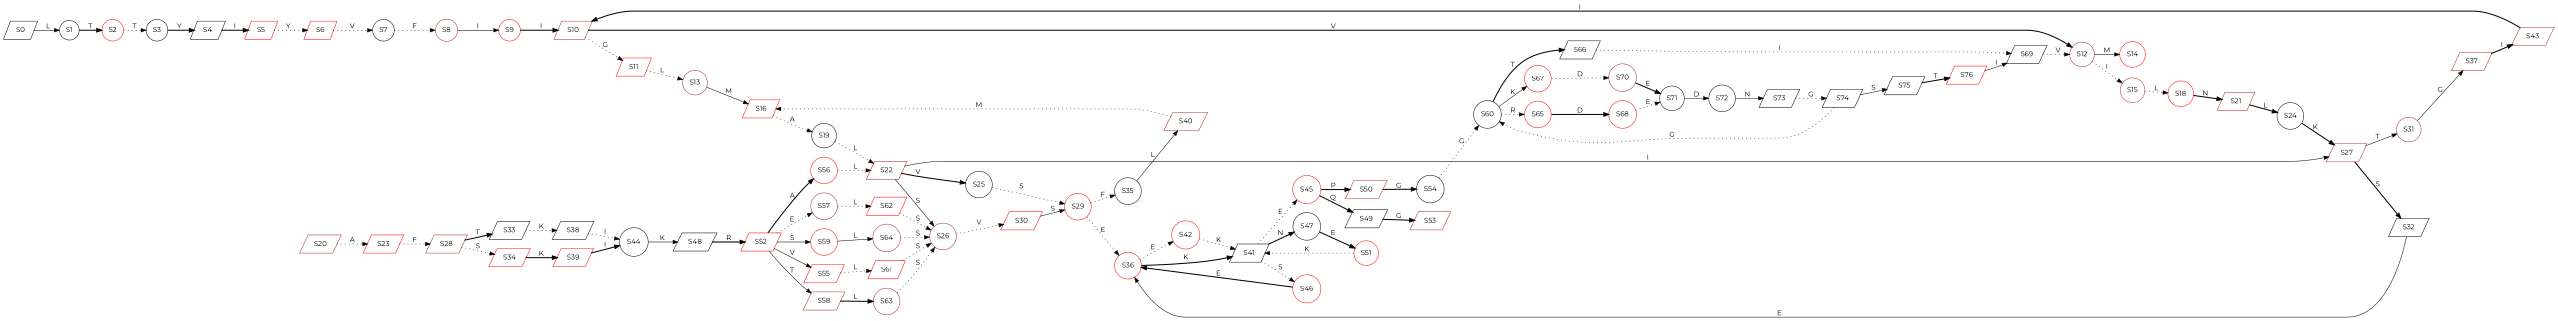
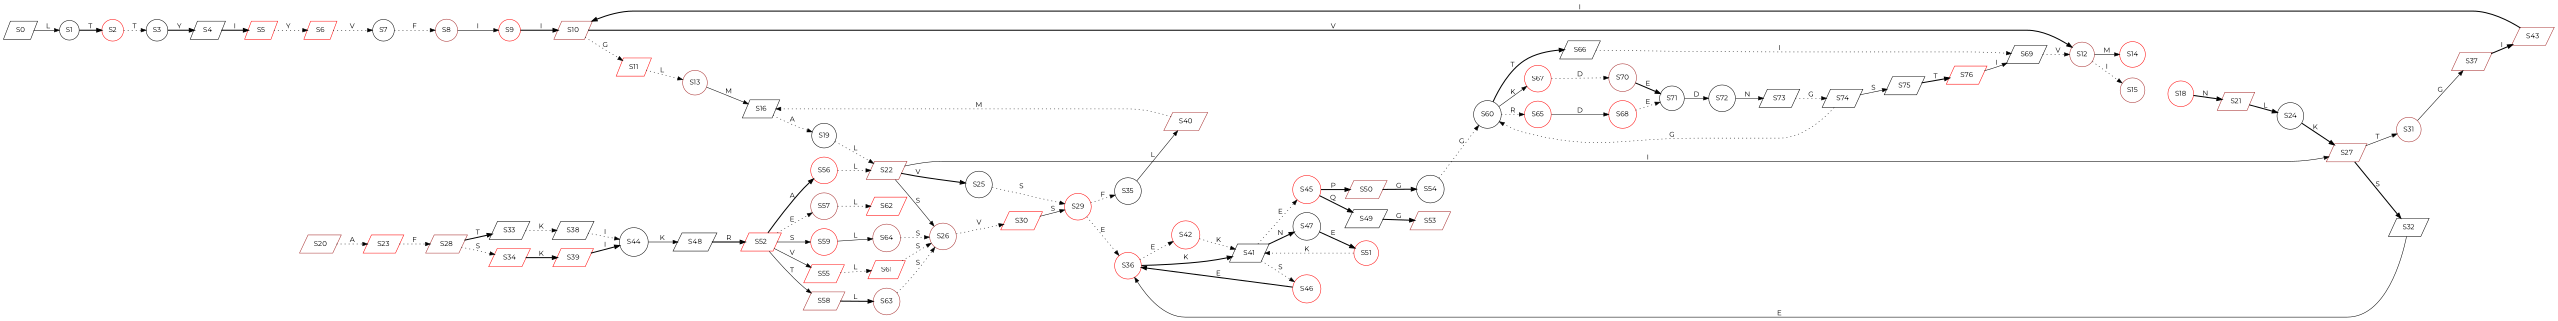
edge "S15" -> "S18": removed, label "L"
node "S16": color red -> black
edge "S65" -> "S68": style bold -> solid
edge "S62" -> "S26": removed, label "S"
